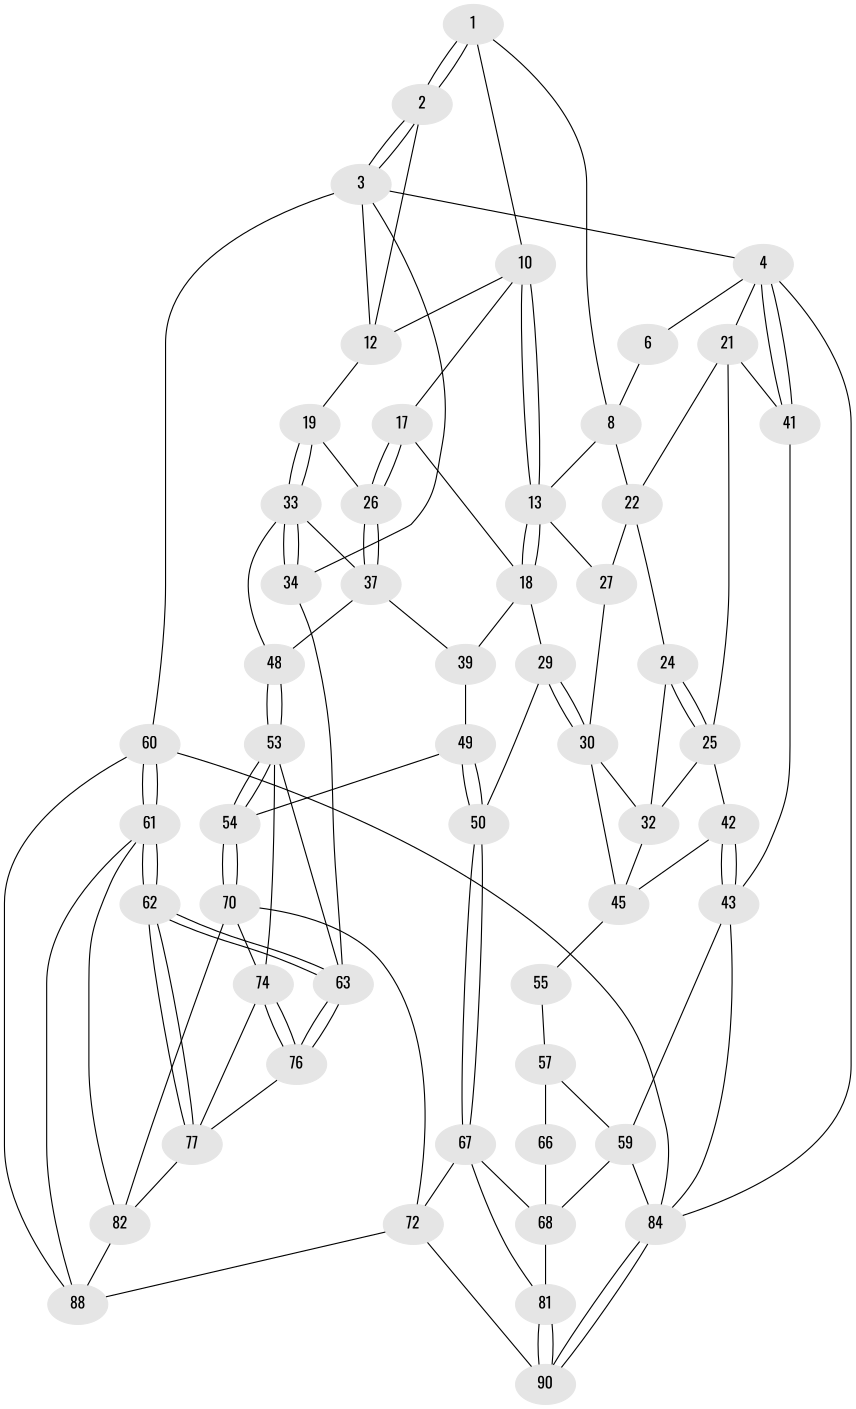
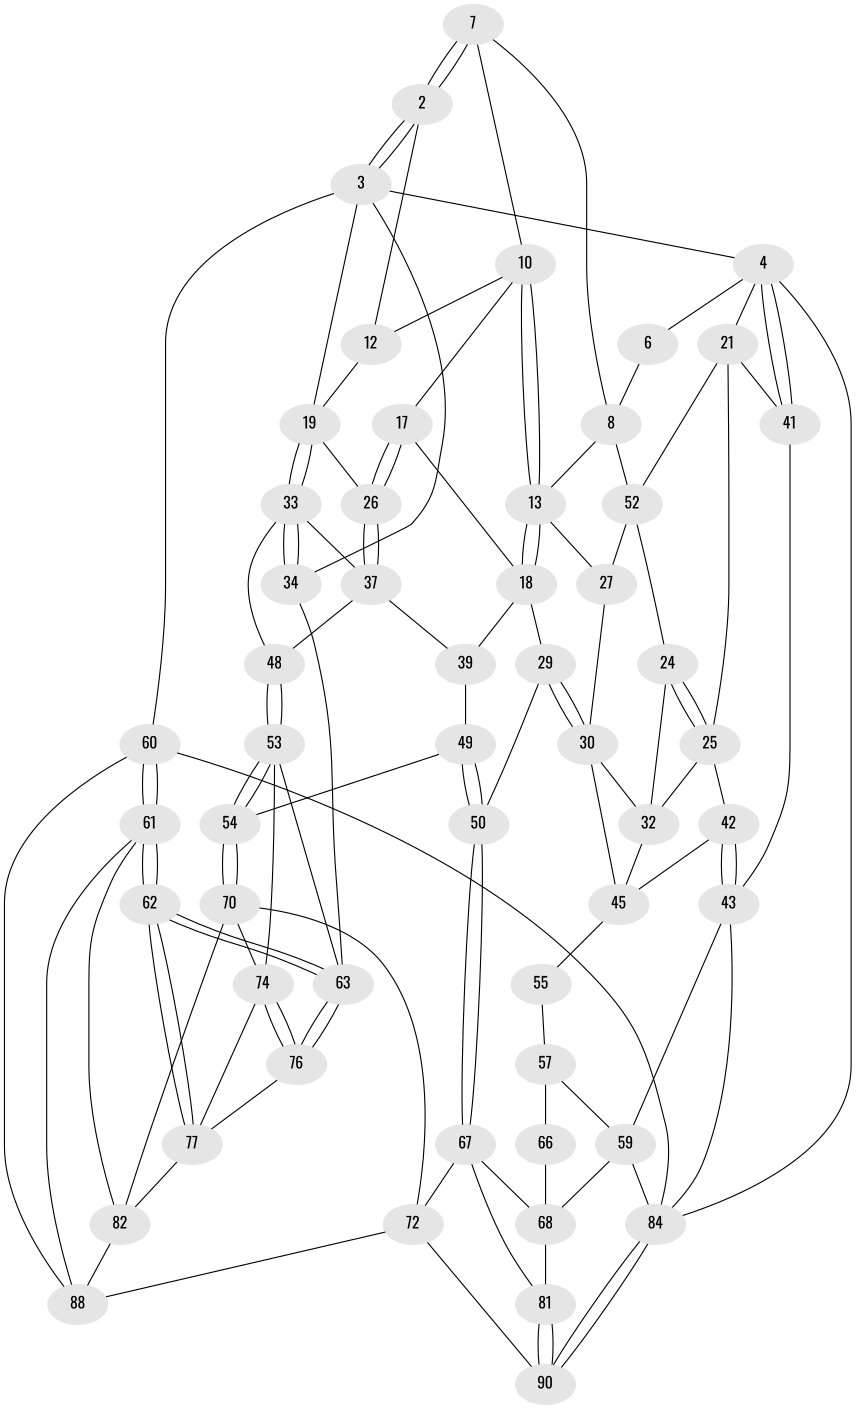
node "1": label "1" -> "7"
edge "3" -- "12": now "3" -- "19"
node "22": label "22" -> "52"
